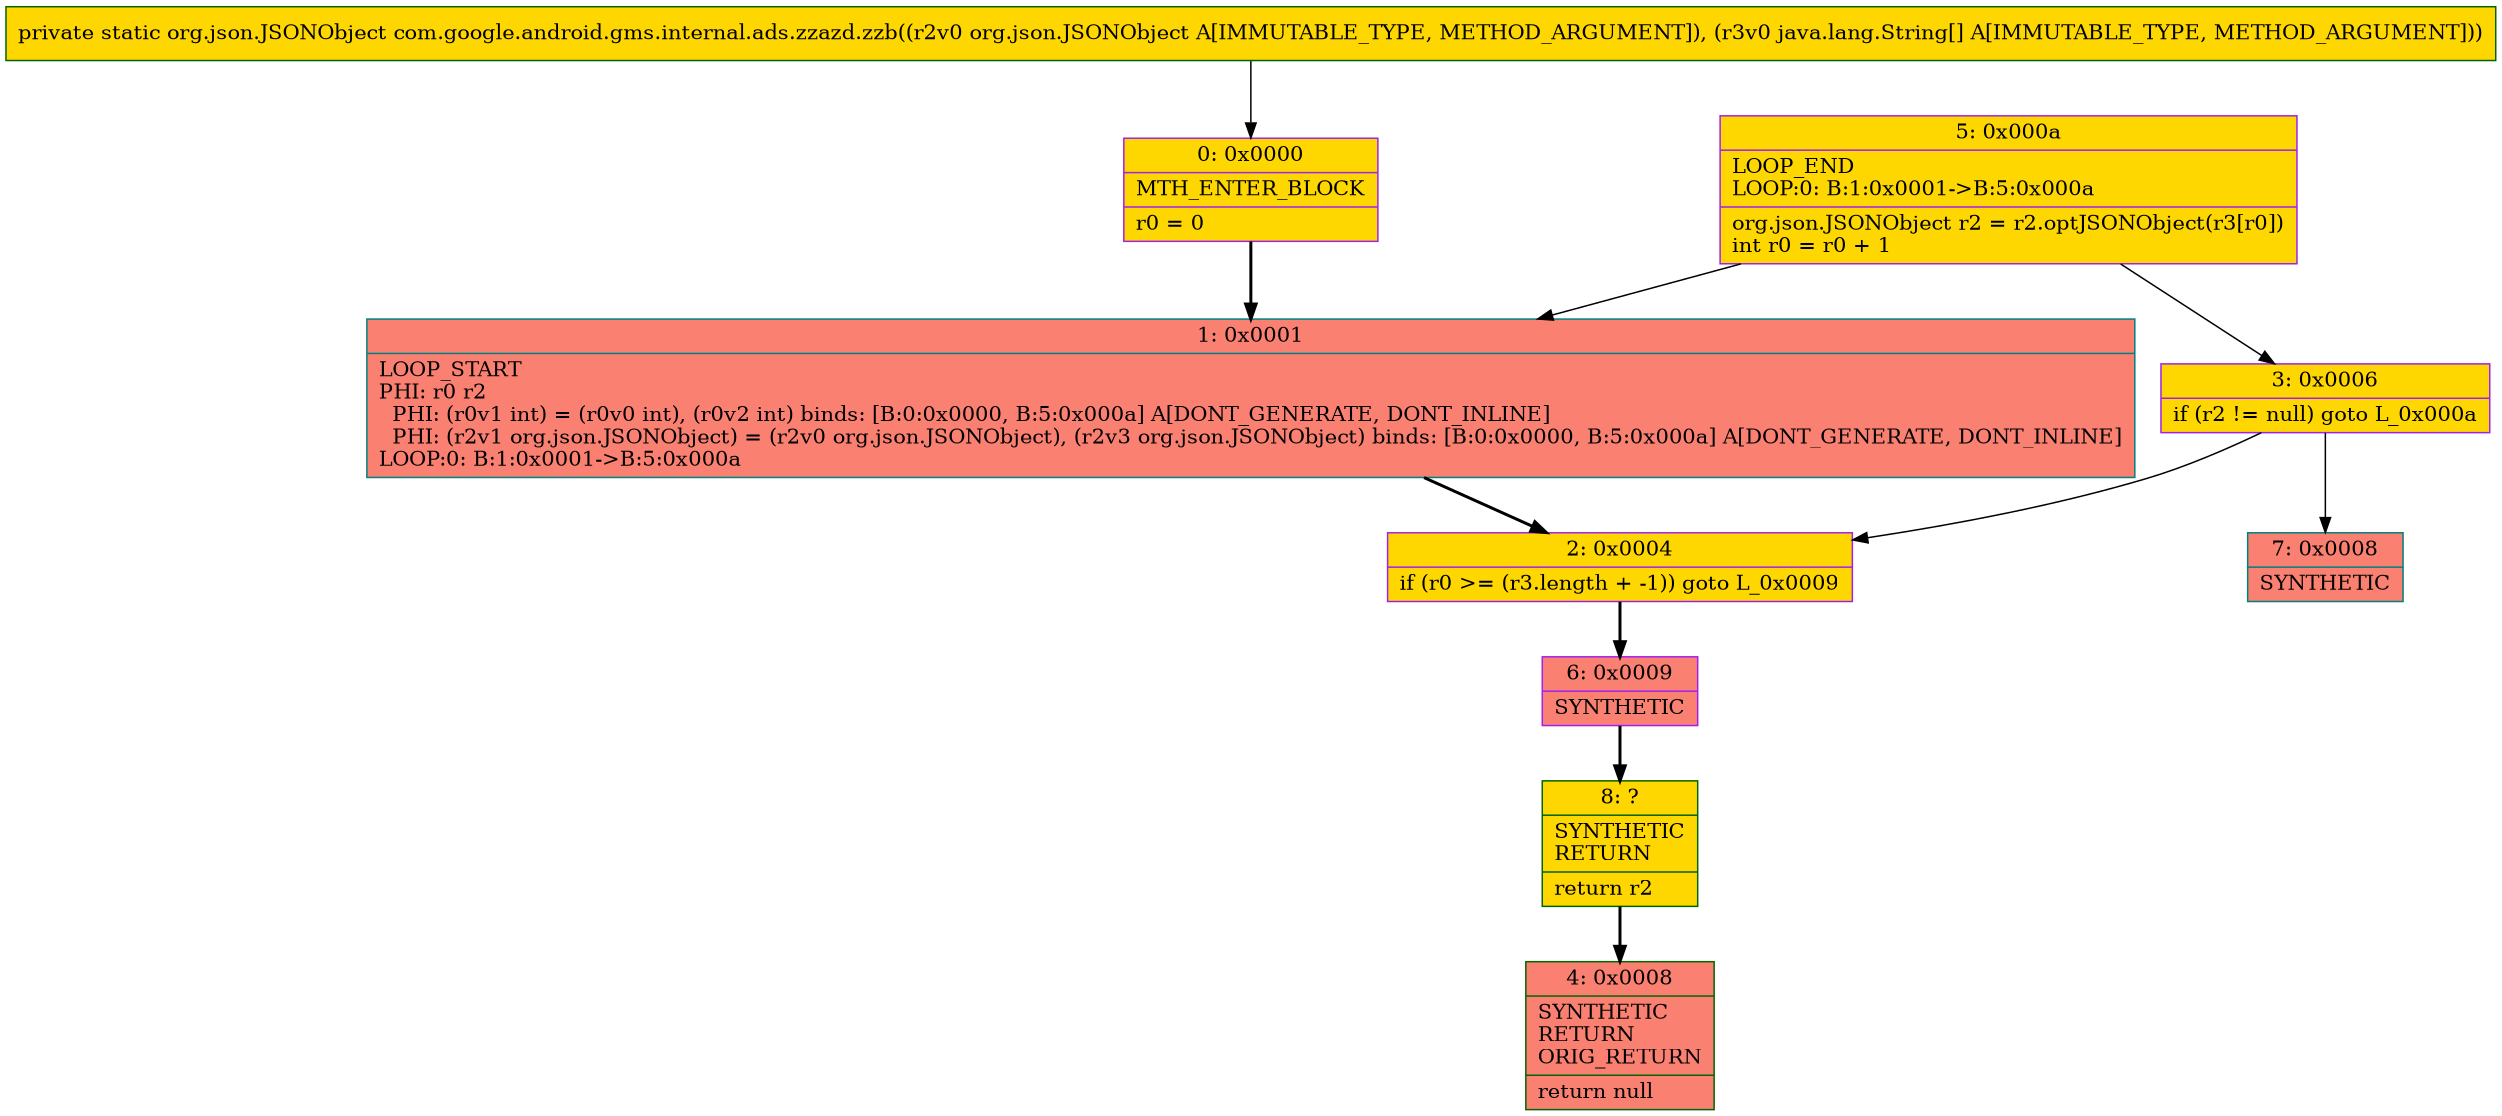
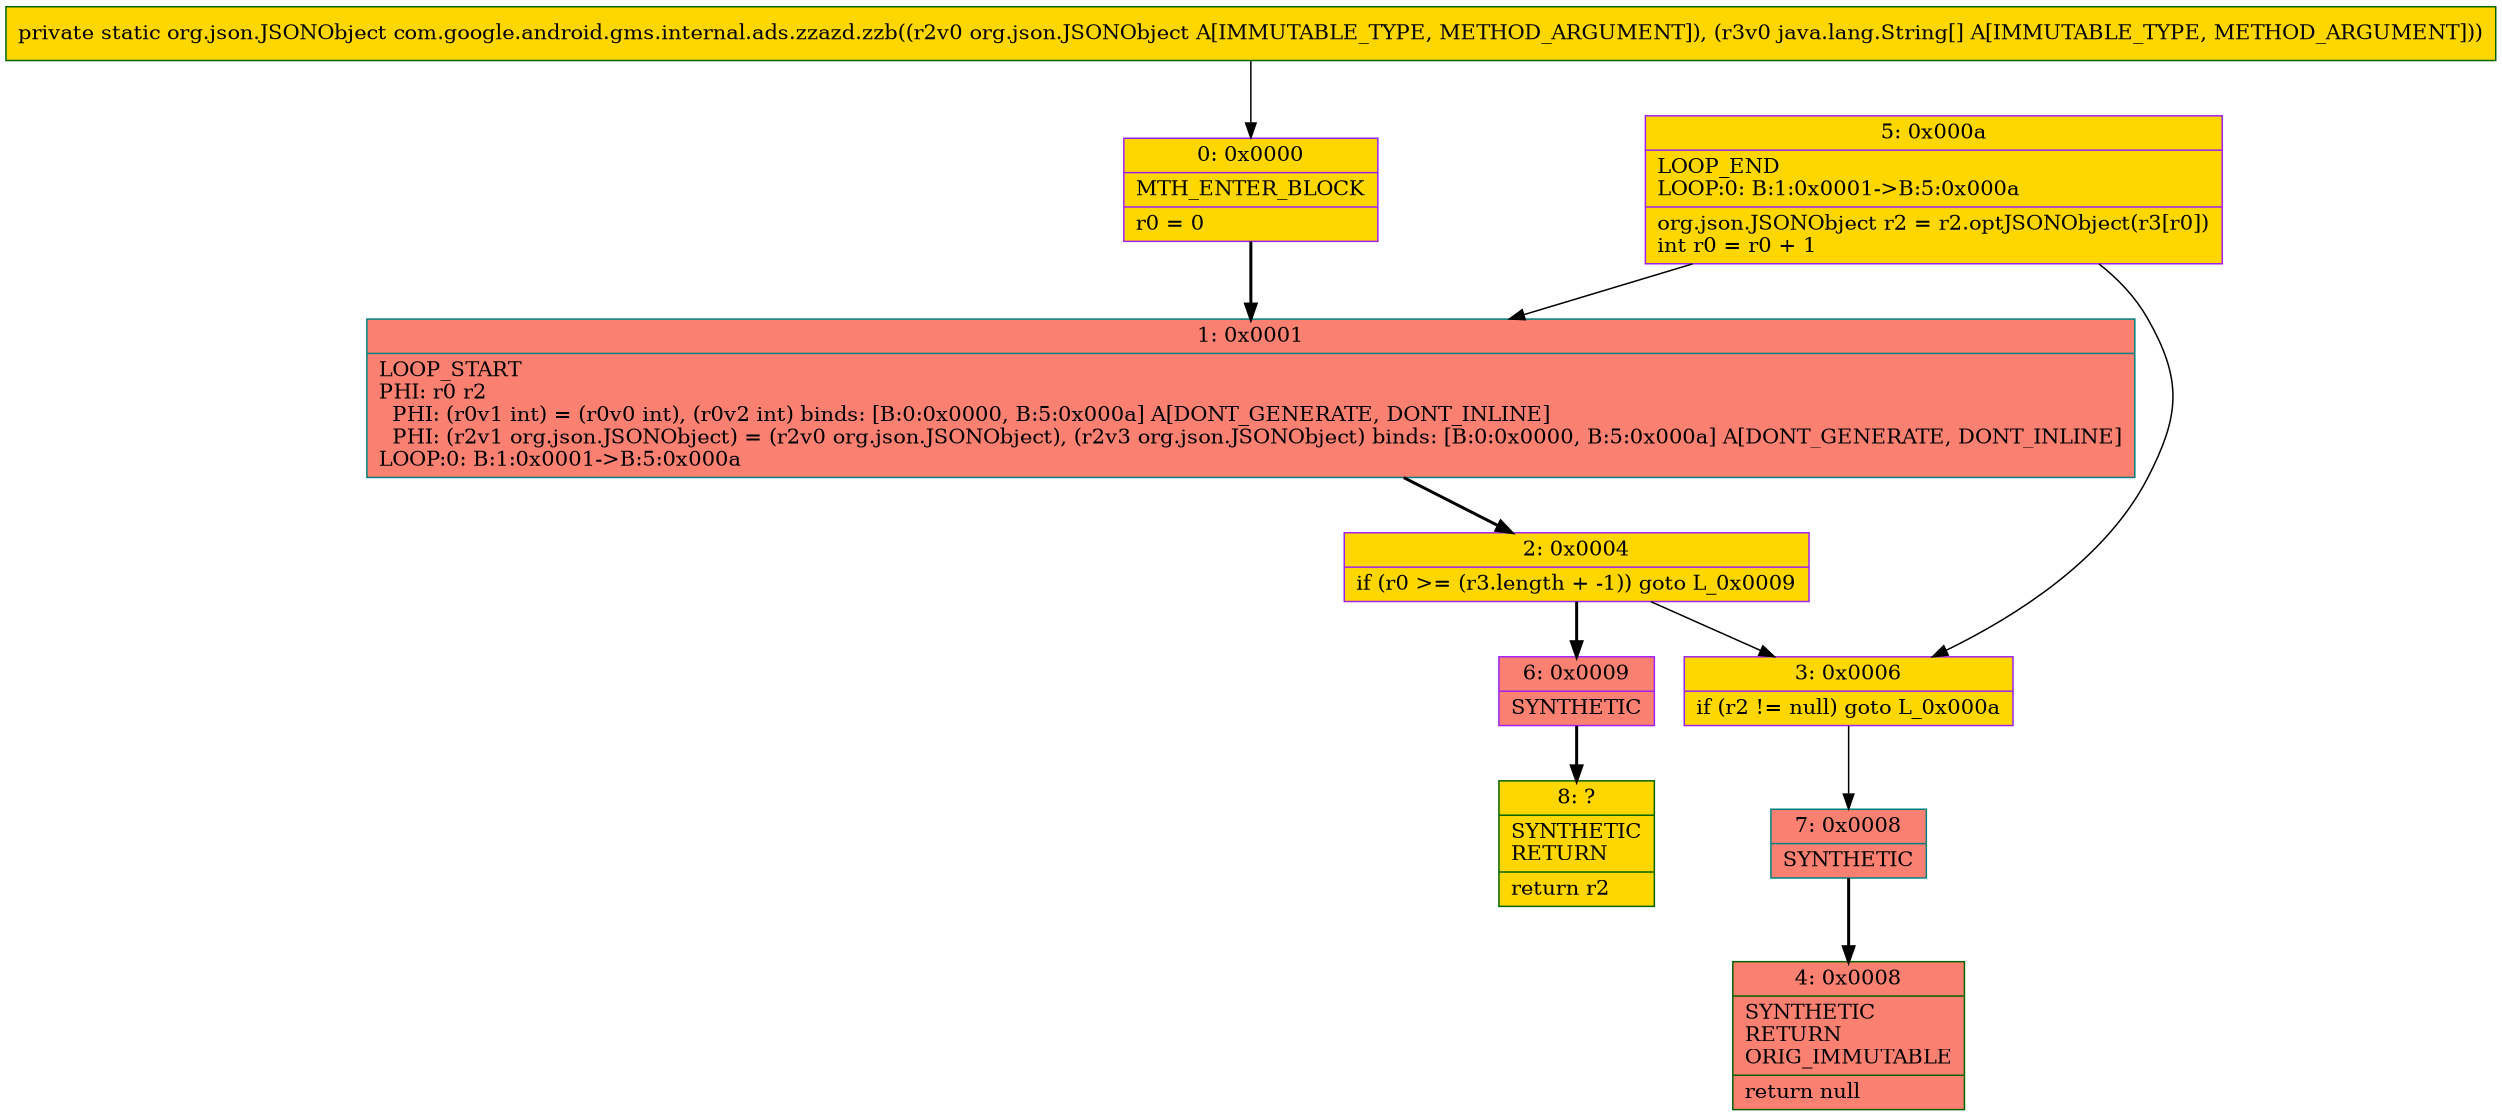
edge "3: 0x0006" -> "2: 0x0004": reversed
edge "8: ?" -> "4: 0x0008": now "7: 0x0008" -> "4: 0x0008"
node "4: 0x0008": text "ORIG_RETURN" -> "ORIG_IMMUTABLE"
